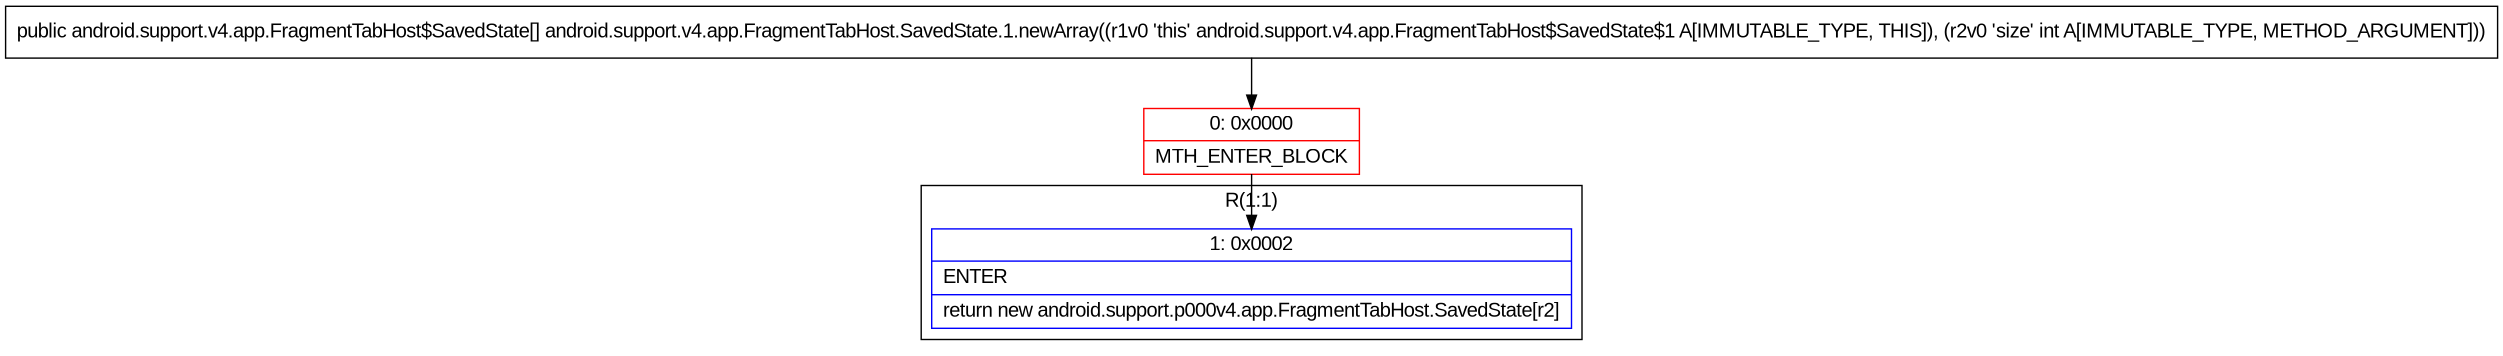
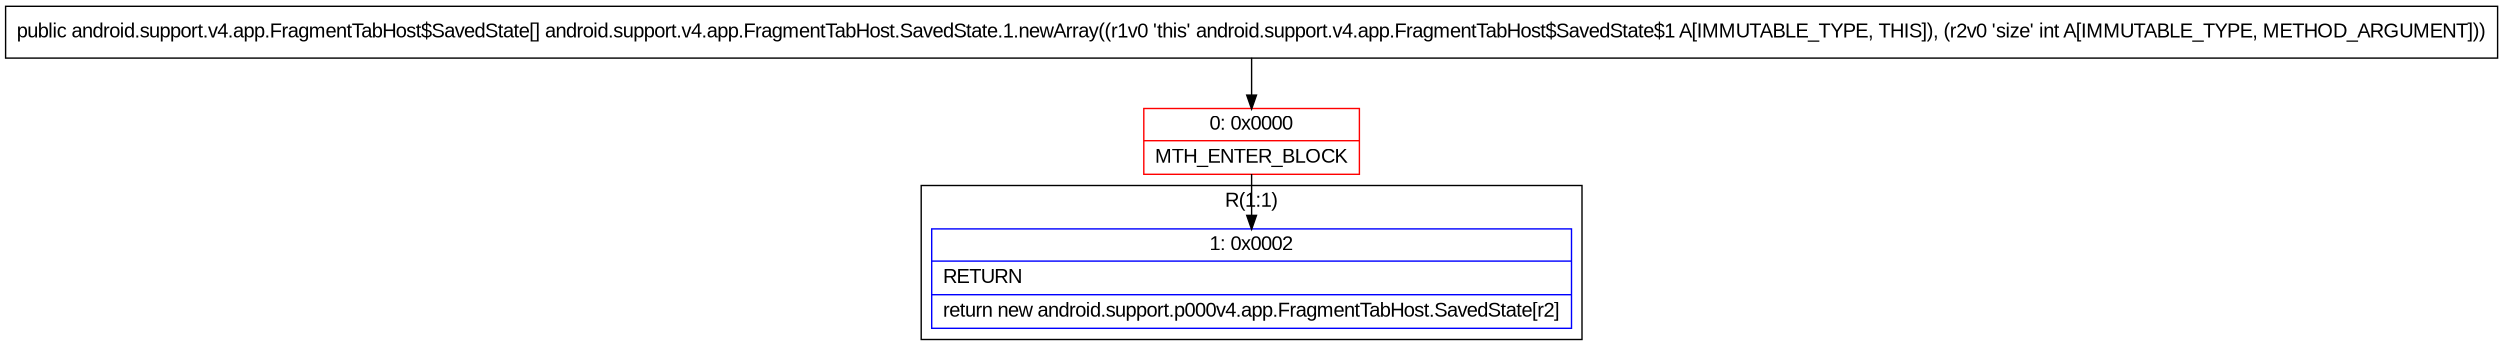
node "1: 0x0002": text "ENTER" -> "RETURN"
